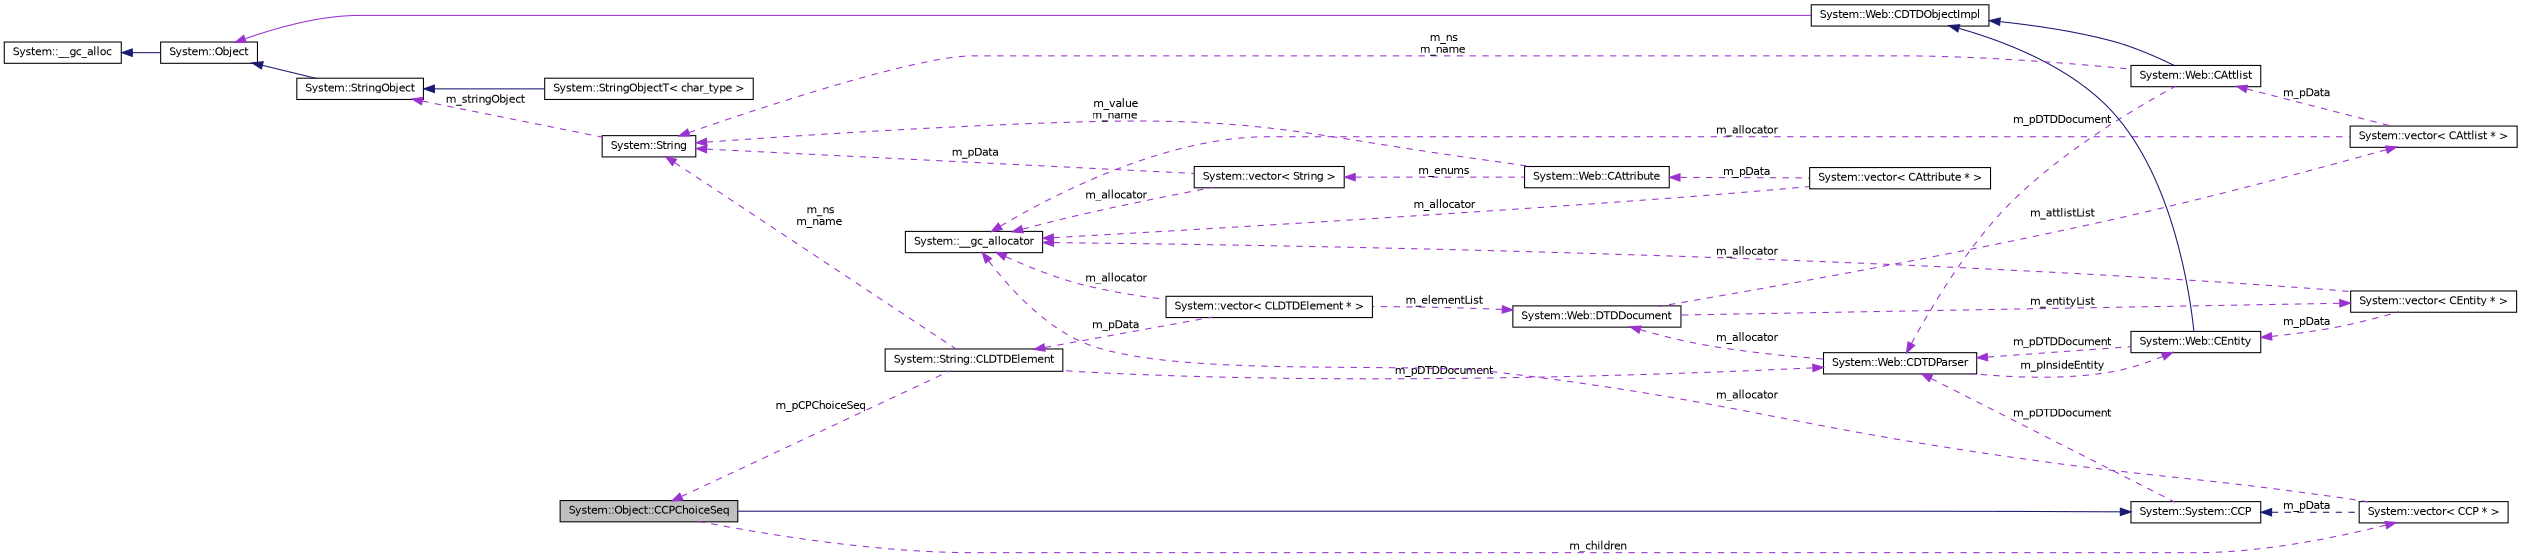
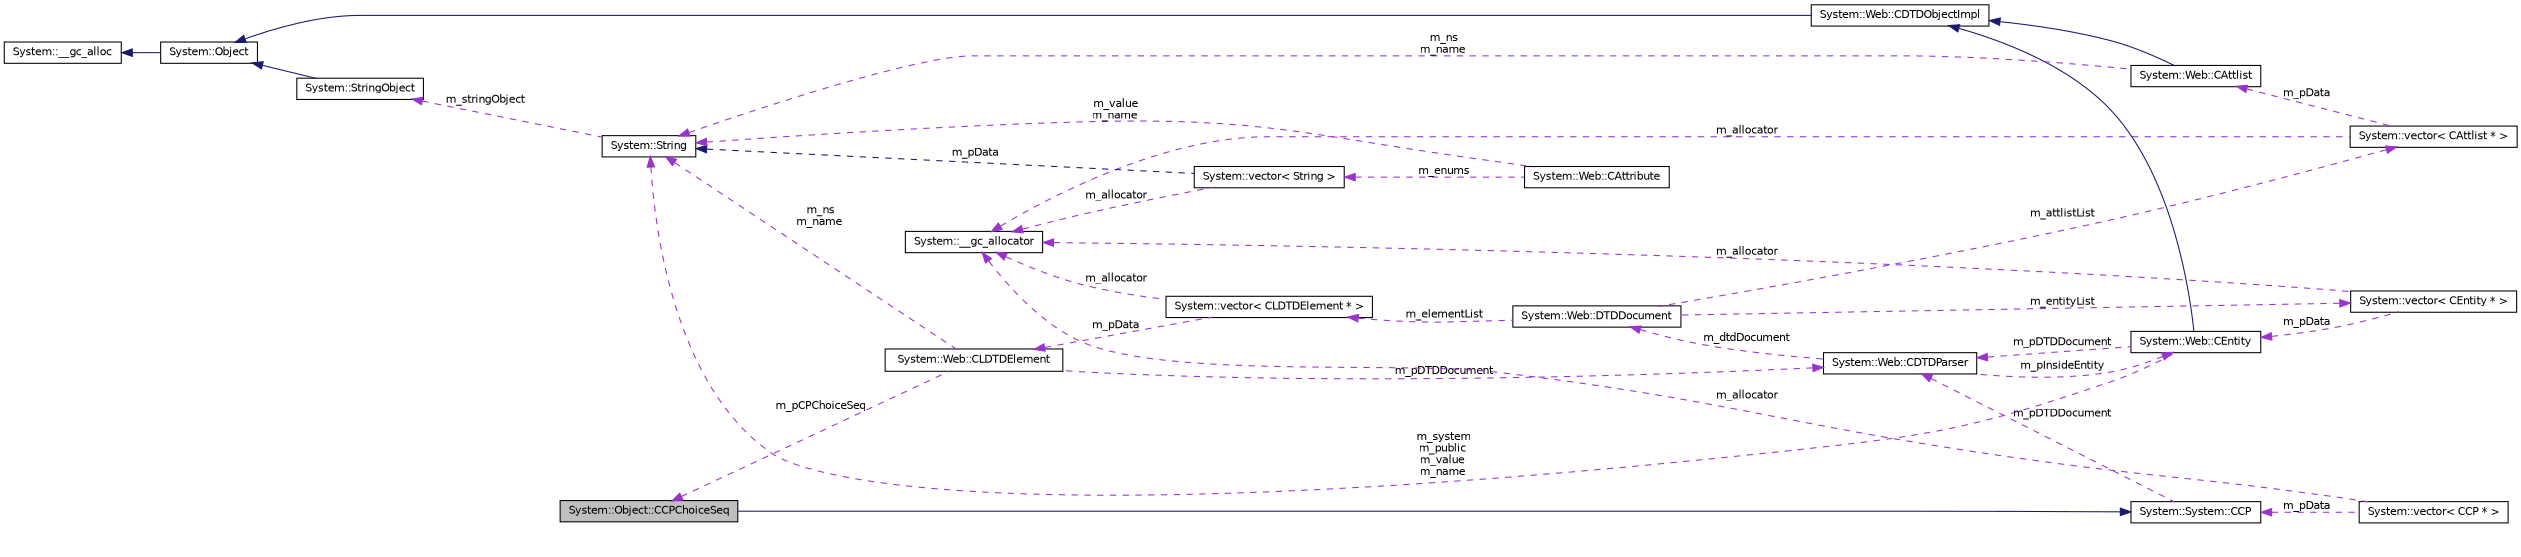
edge "System::Web::CDTDObjectImpl" -> "System::Object": color darkorchid3 -> midnightblue
node "System::StringObjectT< char_type >": removed
edge "System::vector< String >" -> "System::String": color darkorchid3 -> midnightblue
node "System::vector< CAttribute * >": removed
edge "System::Web::CAttlist" -> "System::Web::CDTDParser": removed, label "m_pDTDDocument"
edge "System::vector< CLDTDElement * >" -> "System::Web::DTDDocument": reversed
edge "System::Web::CDTDParser" -> "System::Web::DTDDocument": label " m_allocator" -> " m_dtdDocument"
node "System::String::CLDTDElement": label "System::String::CLDTDElement" -> "System::Web::CLDTDElement"
edge "System::Web::CEntity" -> "System::String": added, label "m_system m_public m_value m_name"
edge "System::vector< CCP * >" -> "System::System::CCP": color midnightblue -> darkorchid3
edge "System::Object::CCPChoiceSeq" -> "System::vector< CCP * >": removed, label "m_children"
